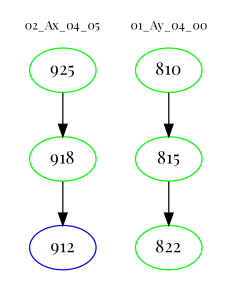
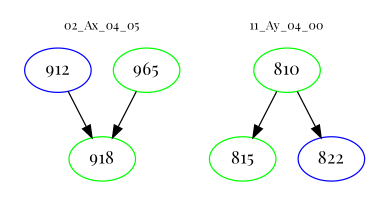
cluster "01_Ay_04_00": label "01_Ay_04_00" -> "11_Ay_04_00"
node "925": label "925" -> "965"
edge "918" -> "912": reversed
edge "815" -> "822": now "810" -> "822"
node "822": color green -> blue
